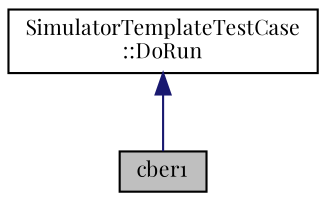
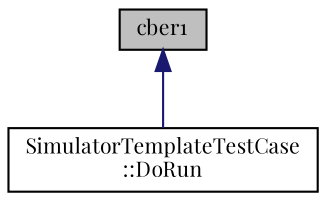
edge "cber1" -> "SimulatorTemplateTestCase ::DoRun": reversed
